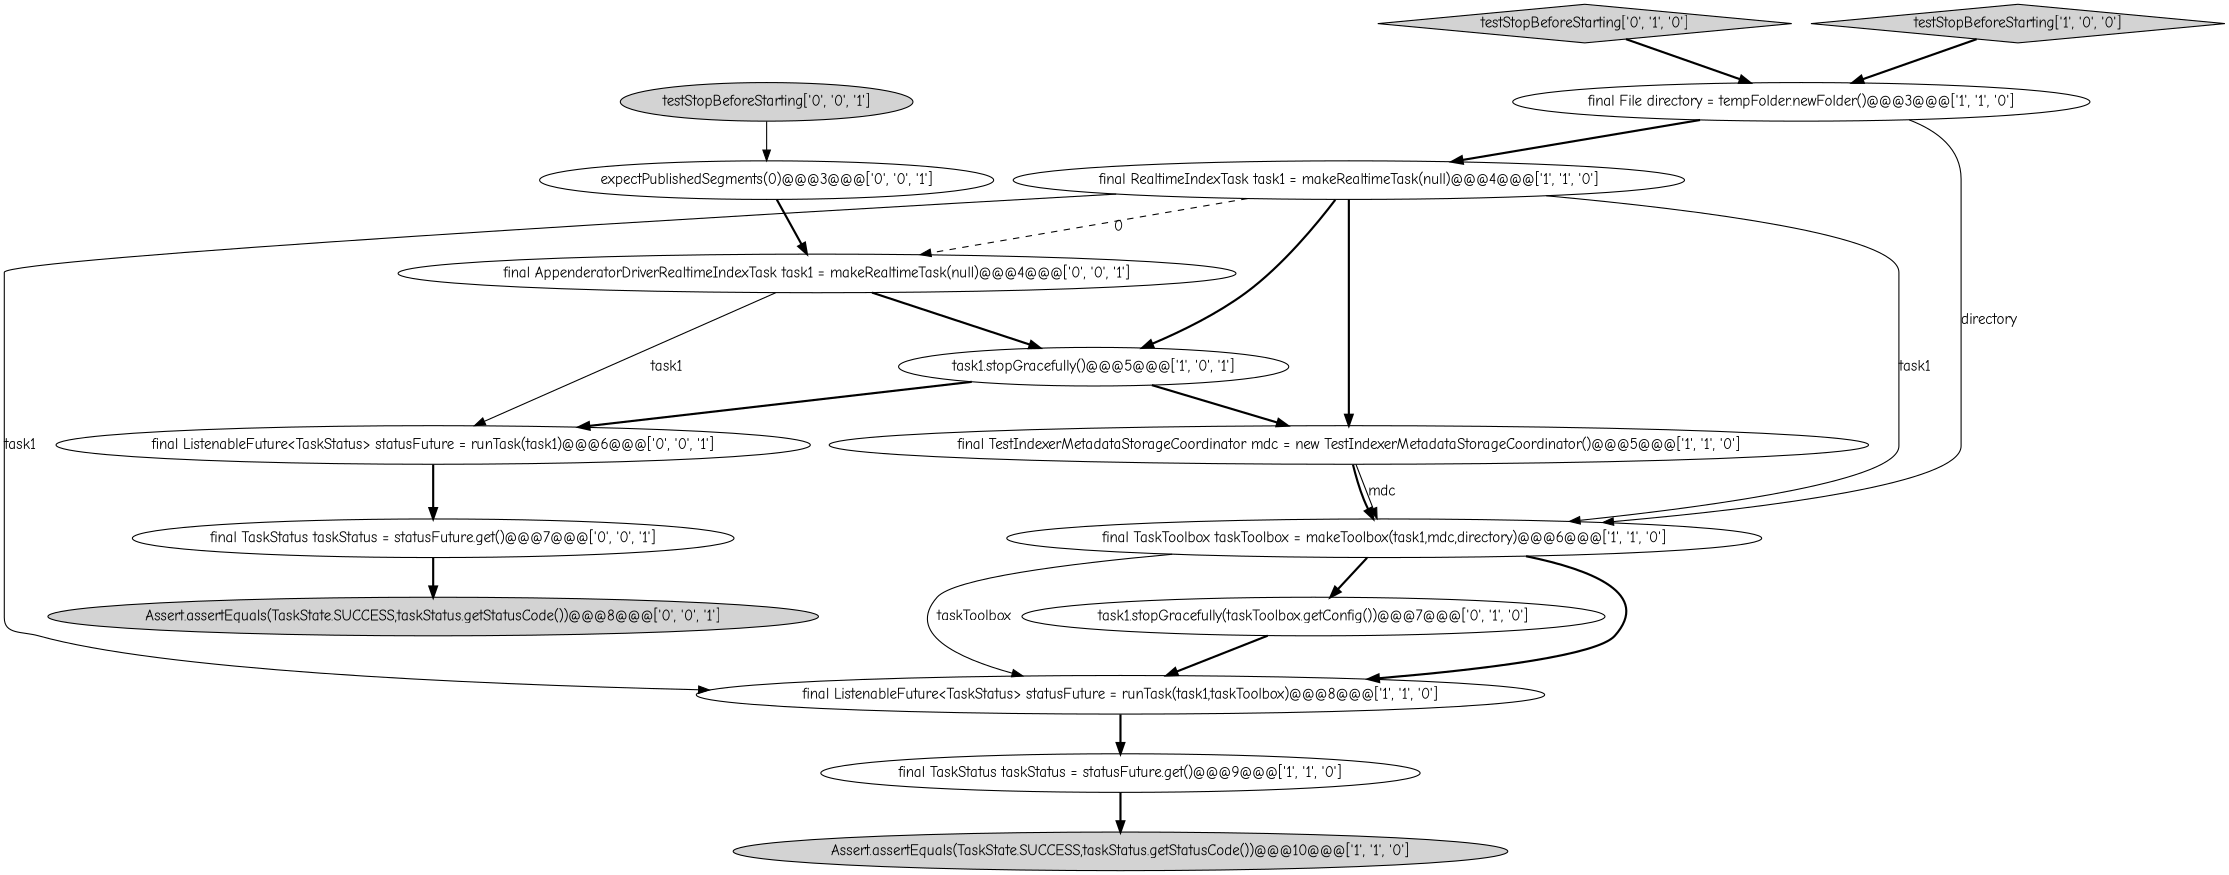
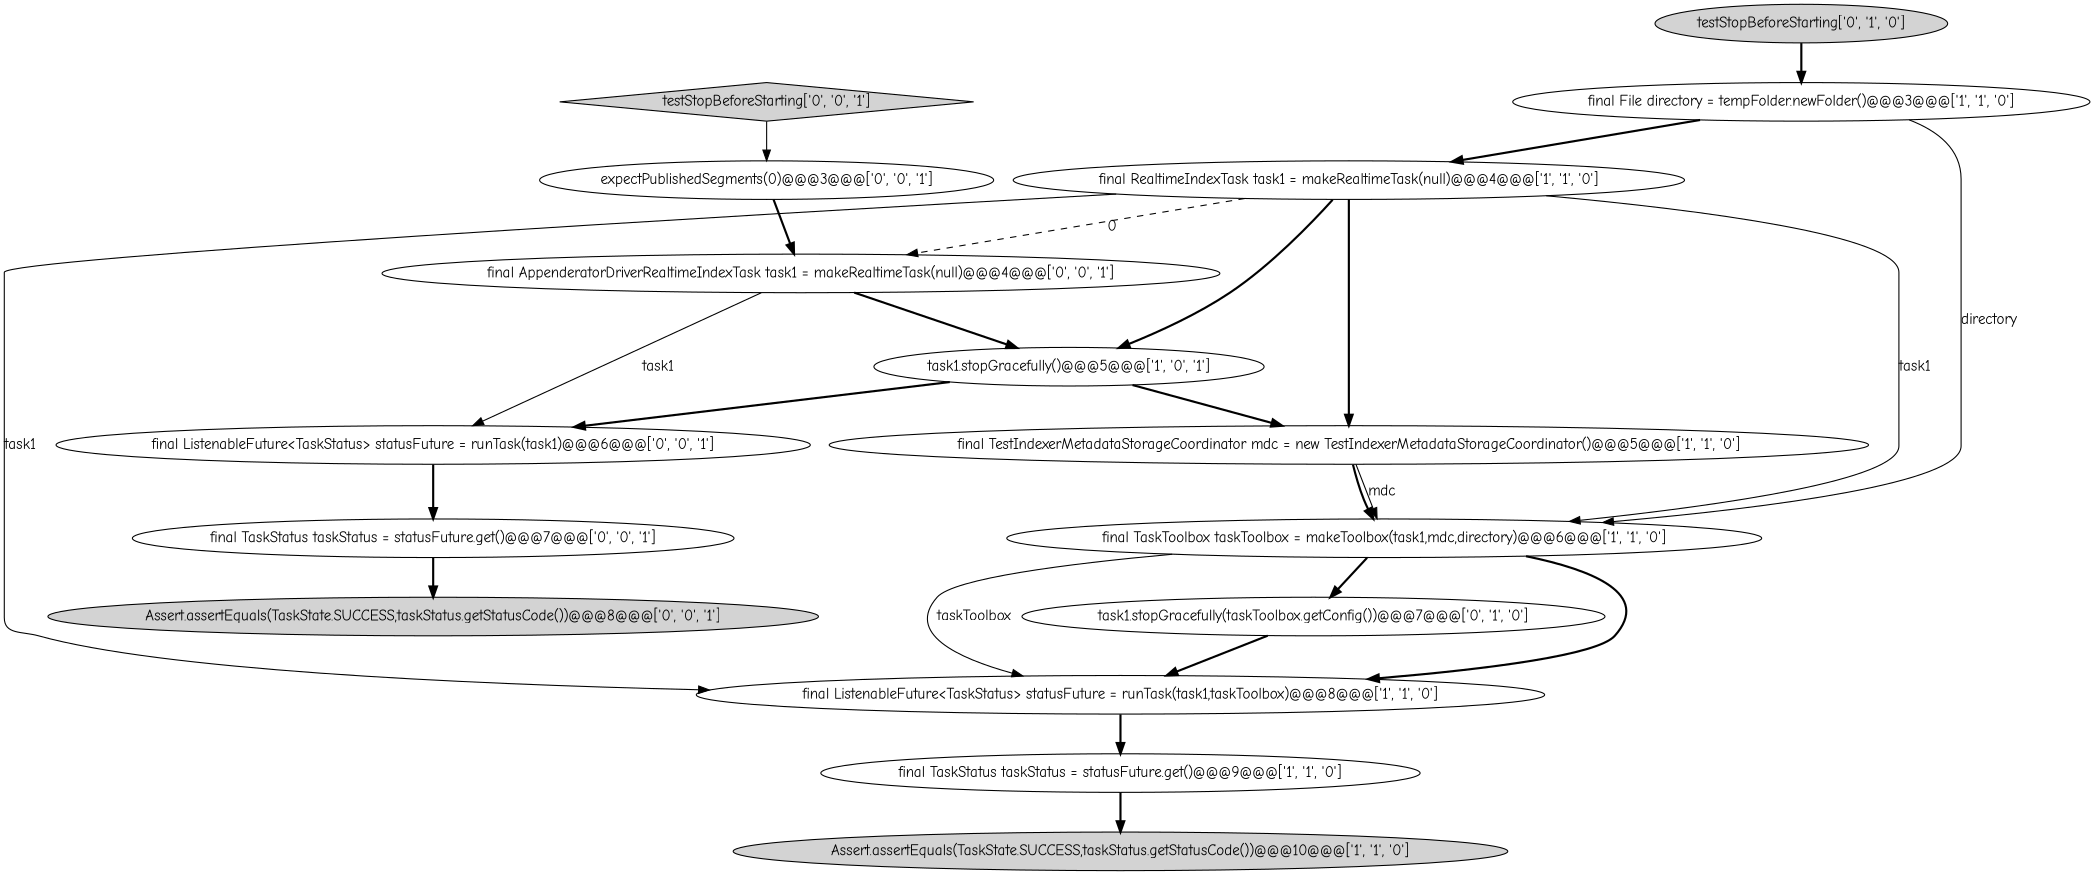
node "testStopBeforeStarting['0', '1', '0']": shape diamond -> ellipse
node "testStopBeforeStarting['1', '0', '0']": removed
node "testStopBeforeStarting['0', '0', '1']": shape ellipse -> diamond
